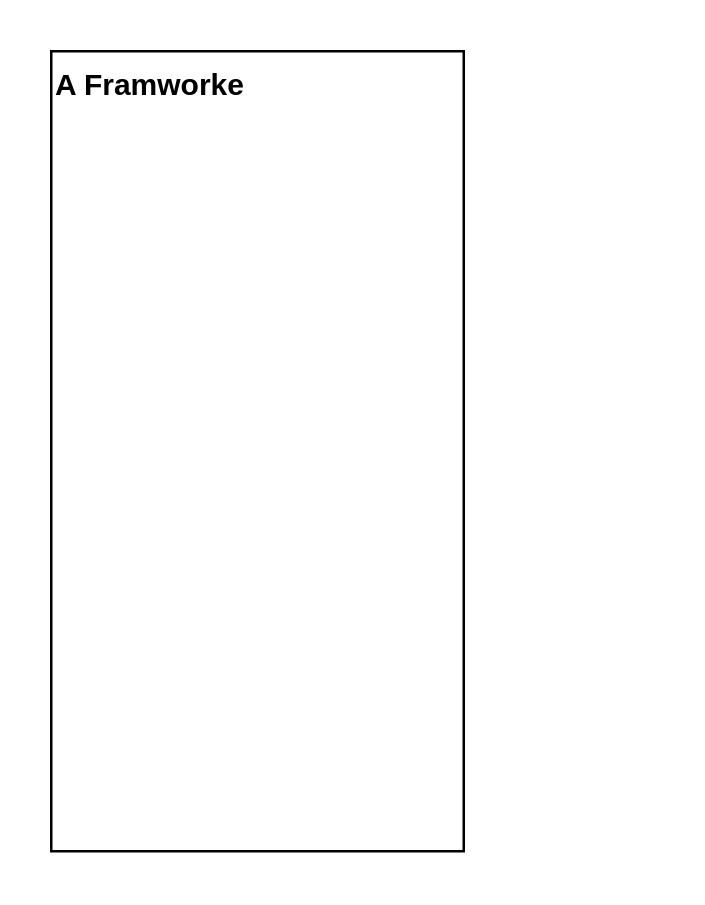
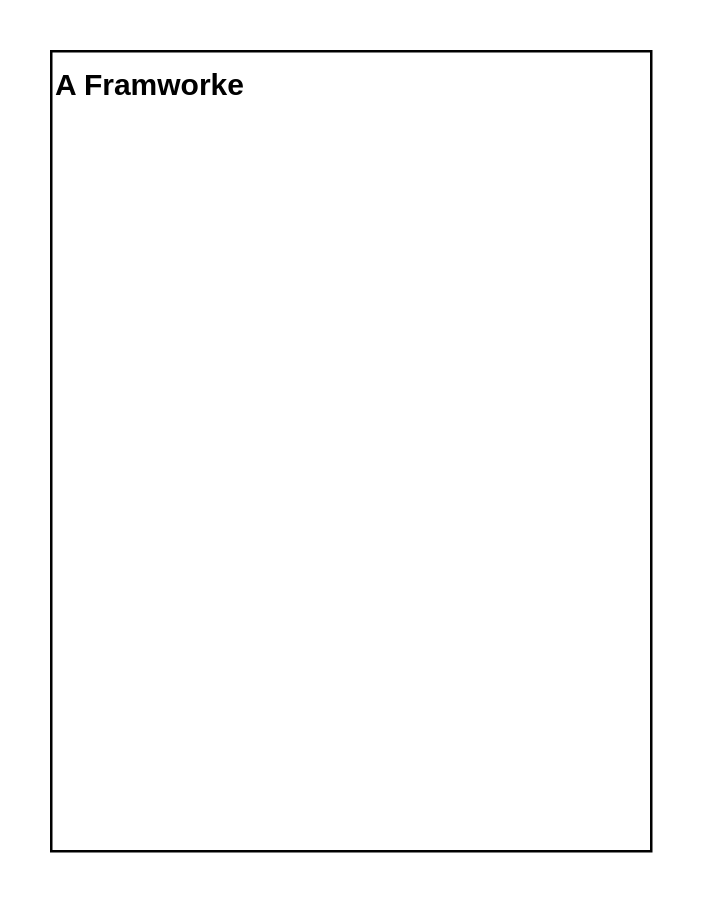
node "A Framworke": size 413x800 -> 600x800
